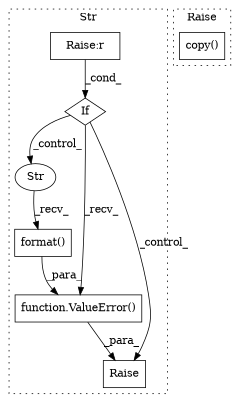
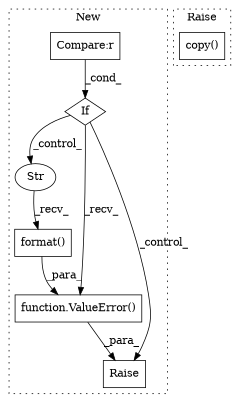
cluster "Str": label "Str" -> "New"
node "Raise:r": label "Raise:r" -> "Compare:r"
